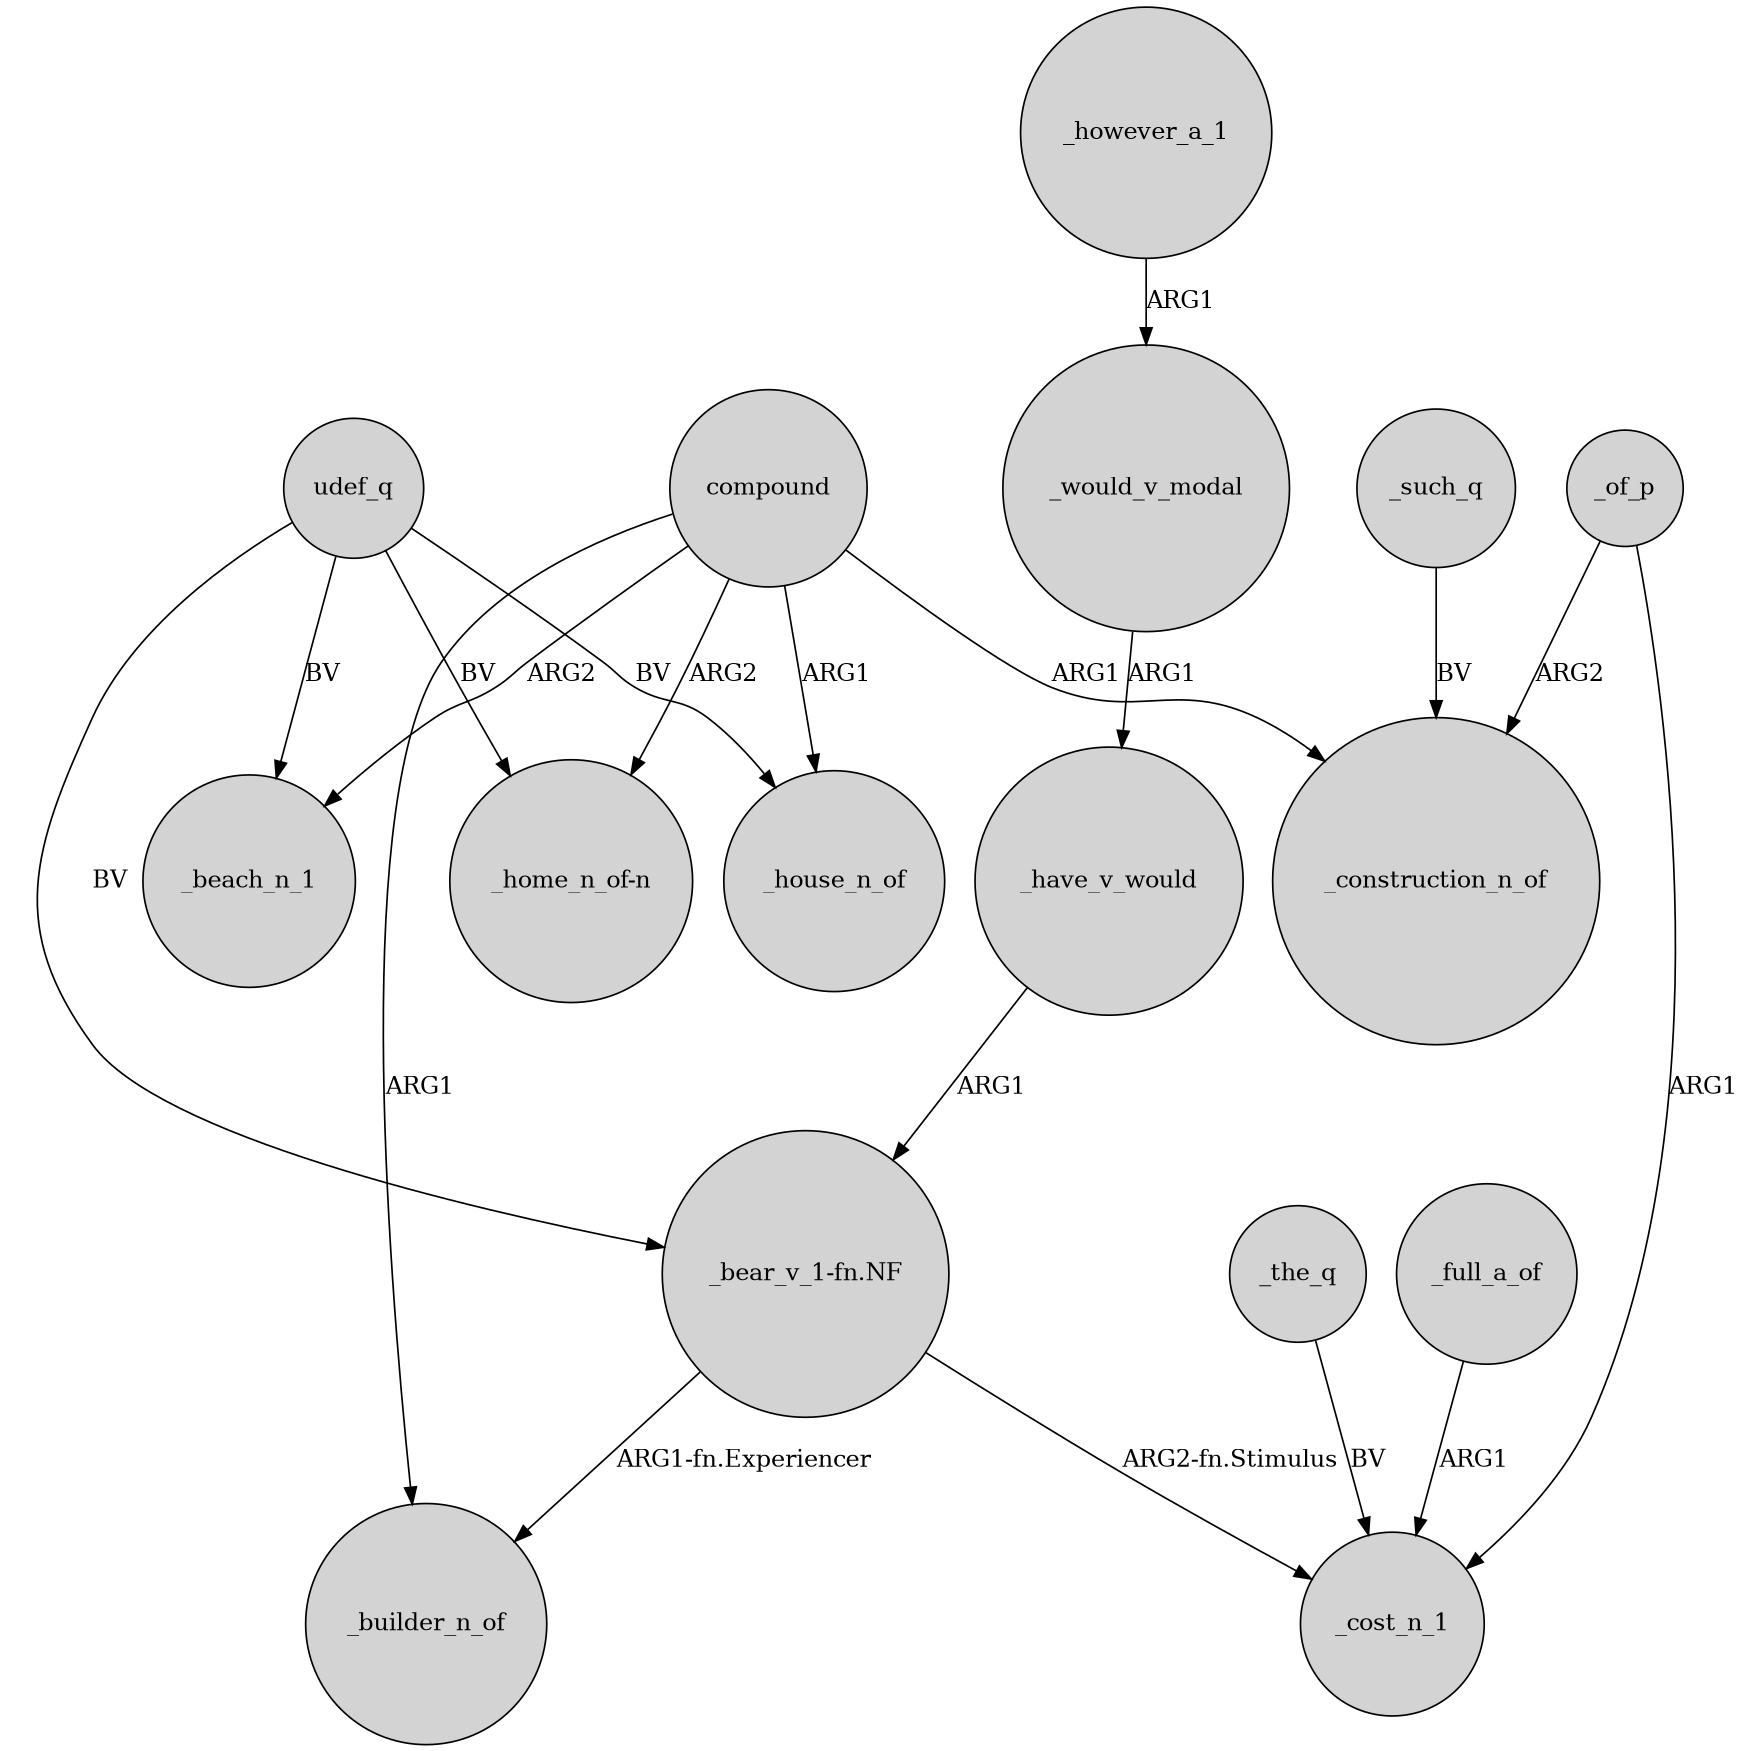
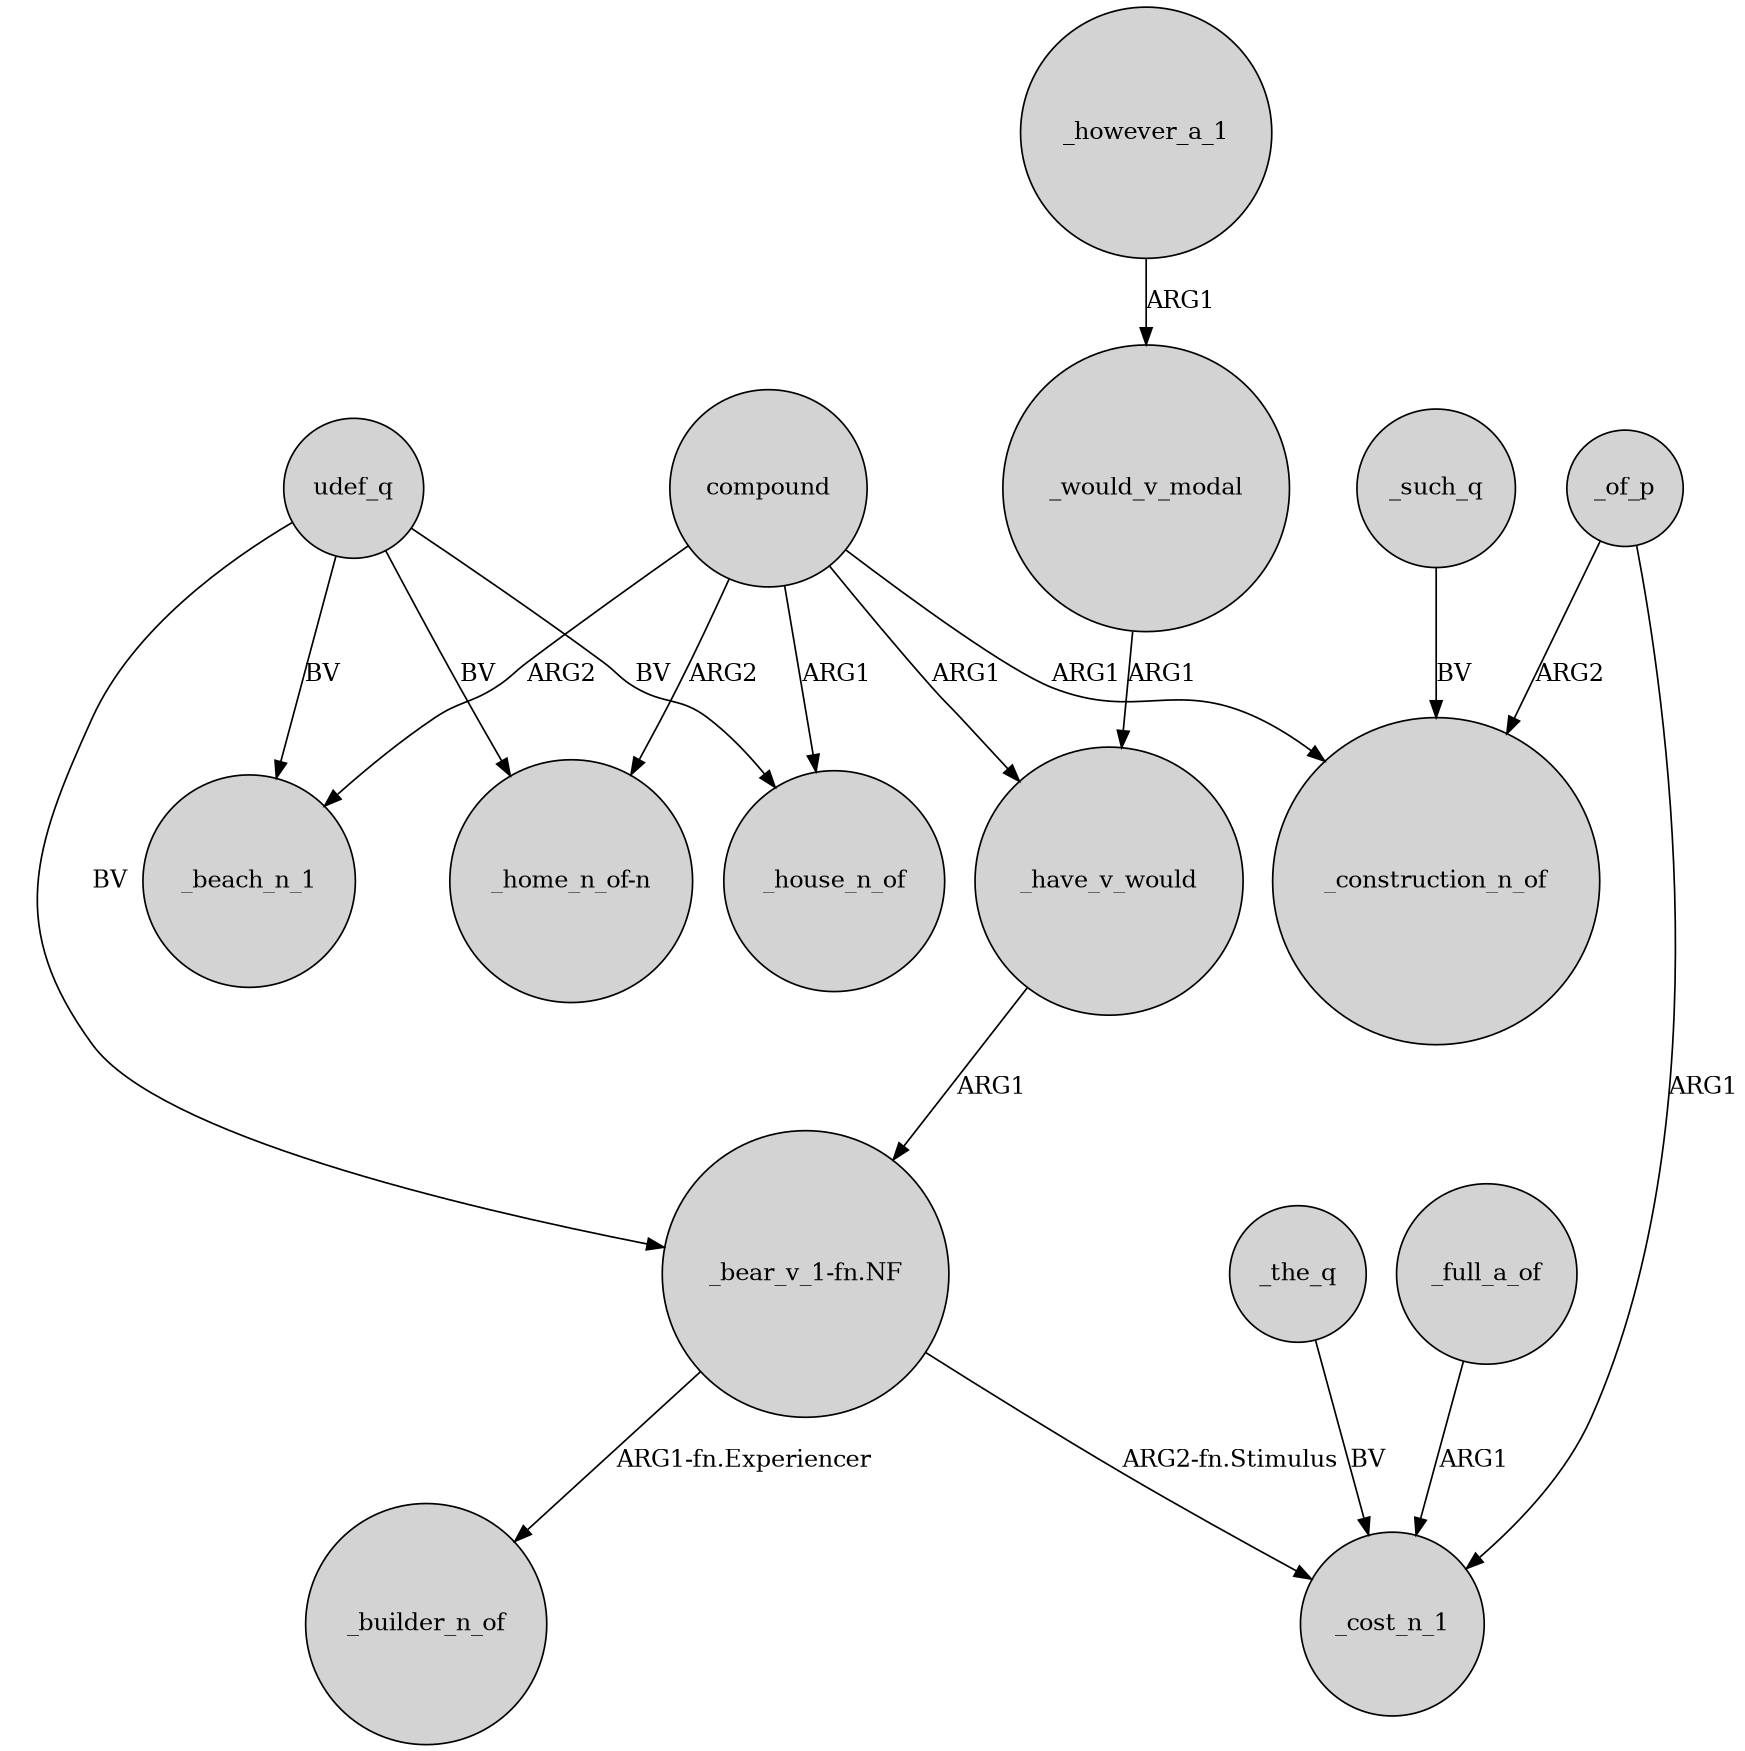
edge "compound" -> "_builder_n_of": now "compound" -> "_have_v_would"
